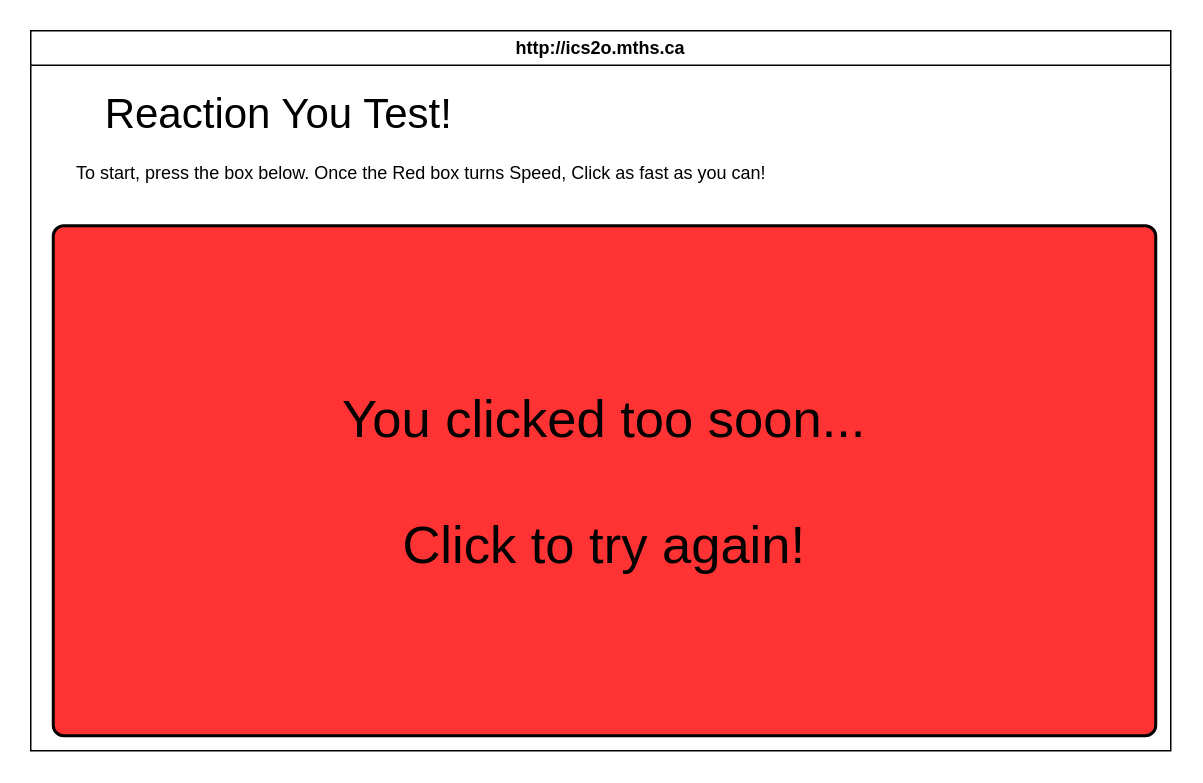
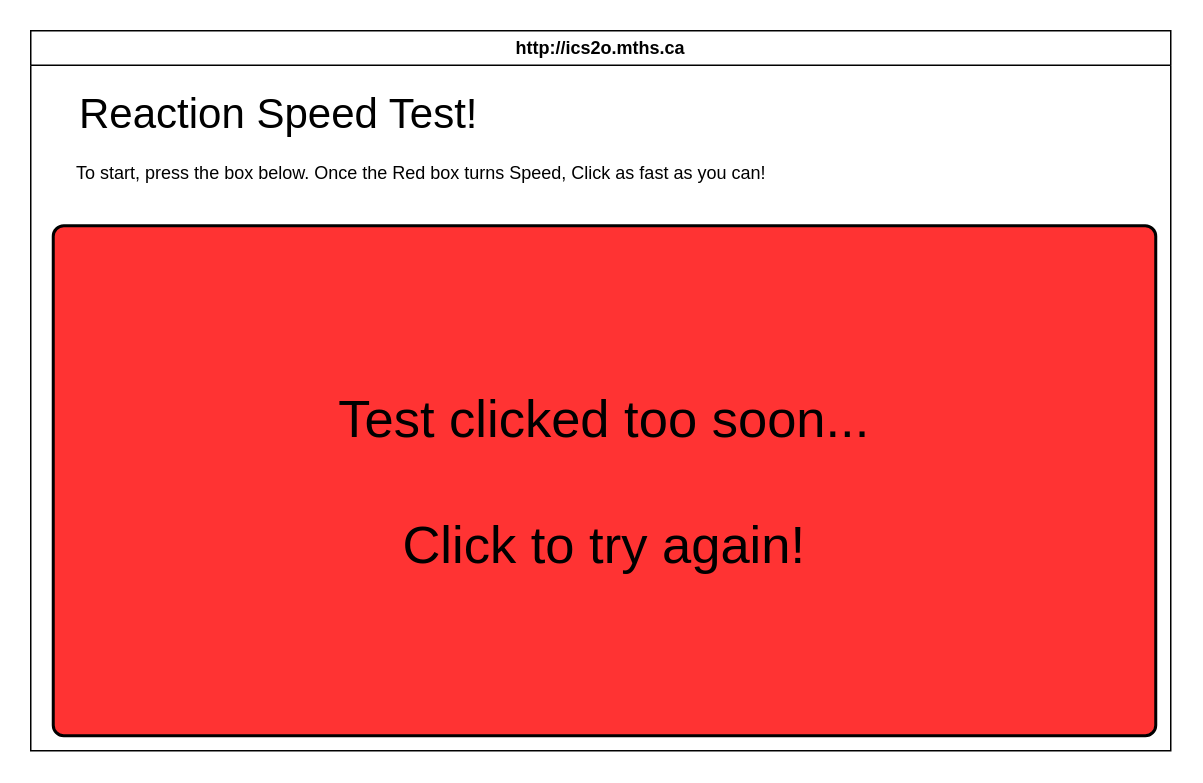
node "Reaction You Test!": label "Reaction You Test!" -> "Reaction Speed Test!"
node "You clicked too soon... Click to try again!": label "You clicked too soon... Click to try again!" -> "Test clicked too soon... Click to try again!"
